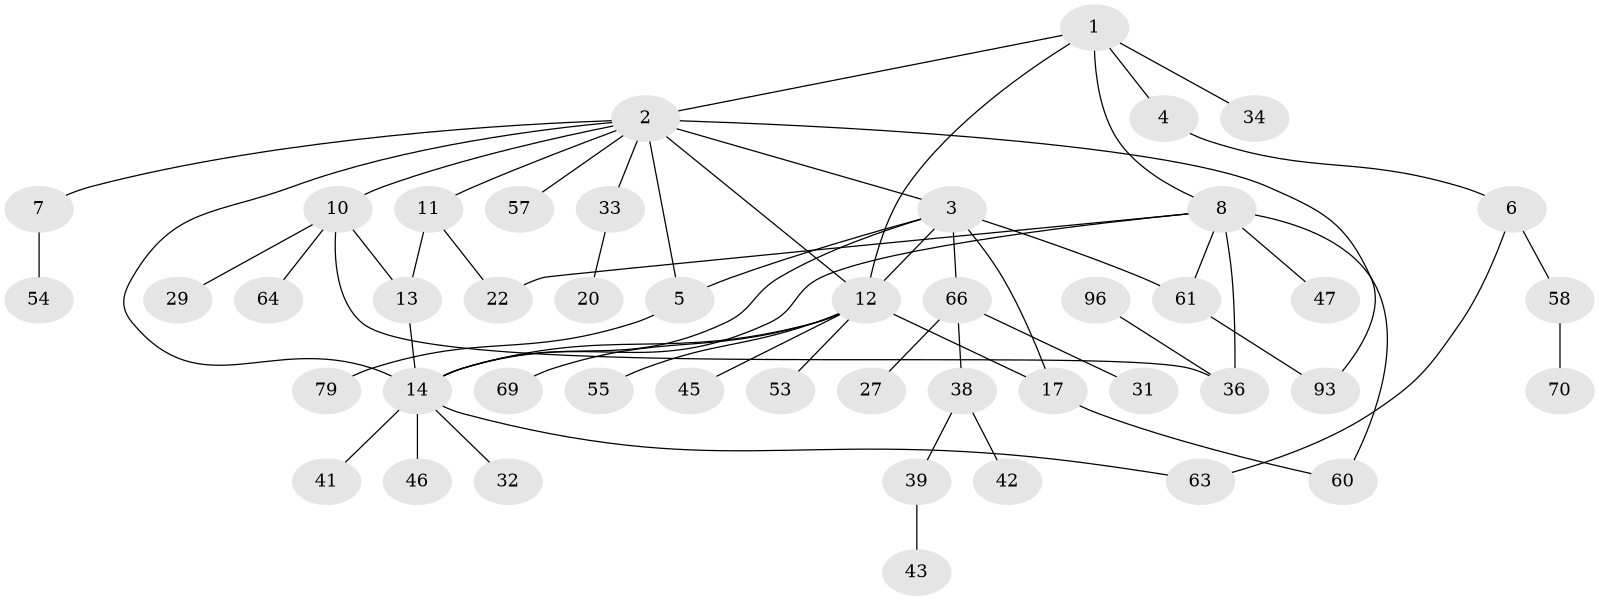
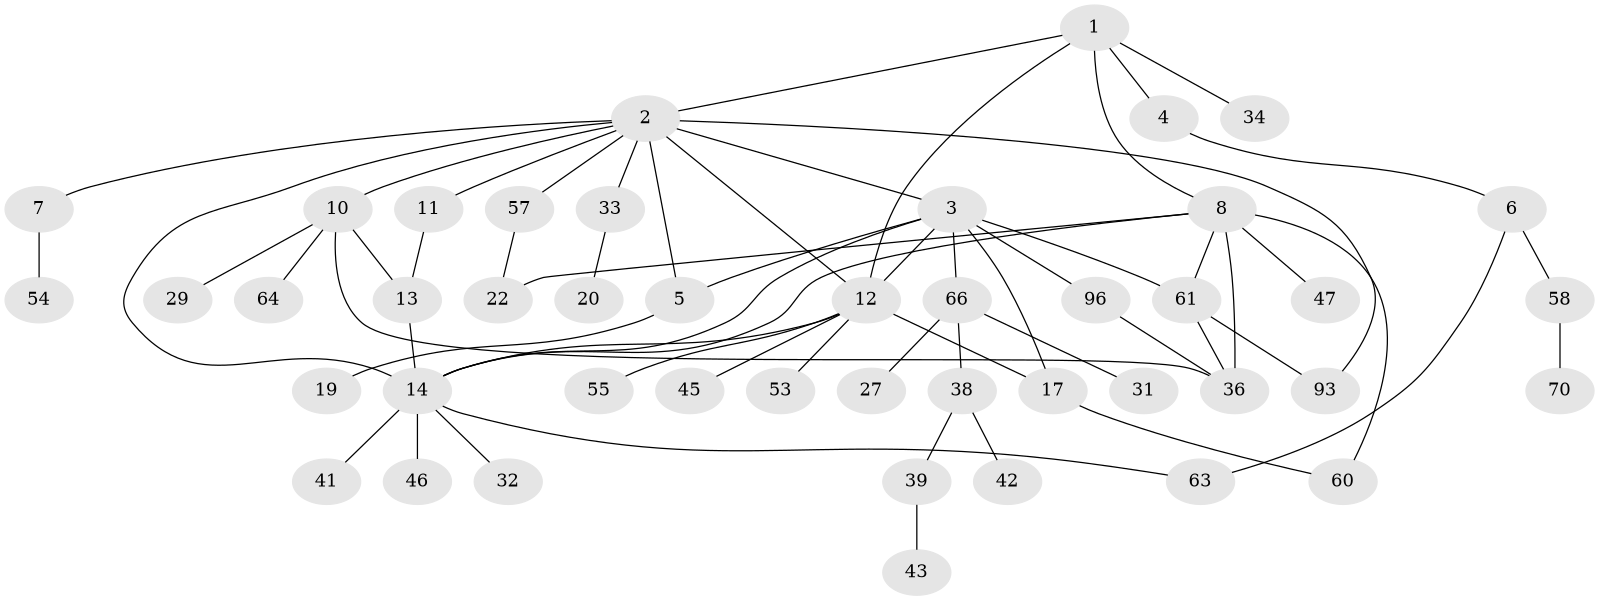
edge "11" -- "22": now "57" -- "22"
edge "3" -- "96": added
edge "61" -- "36": added
node "79": label "79" -> "19"
node "69": removed
